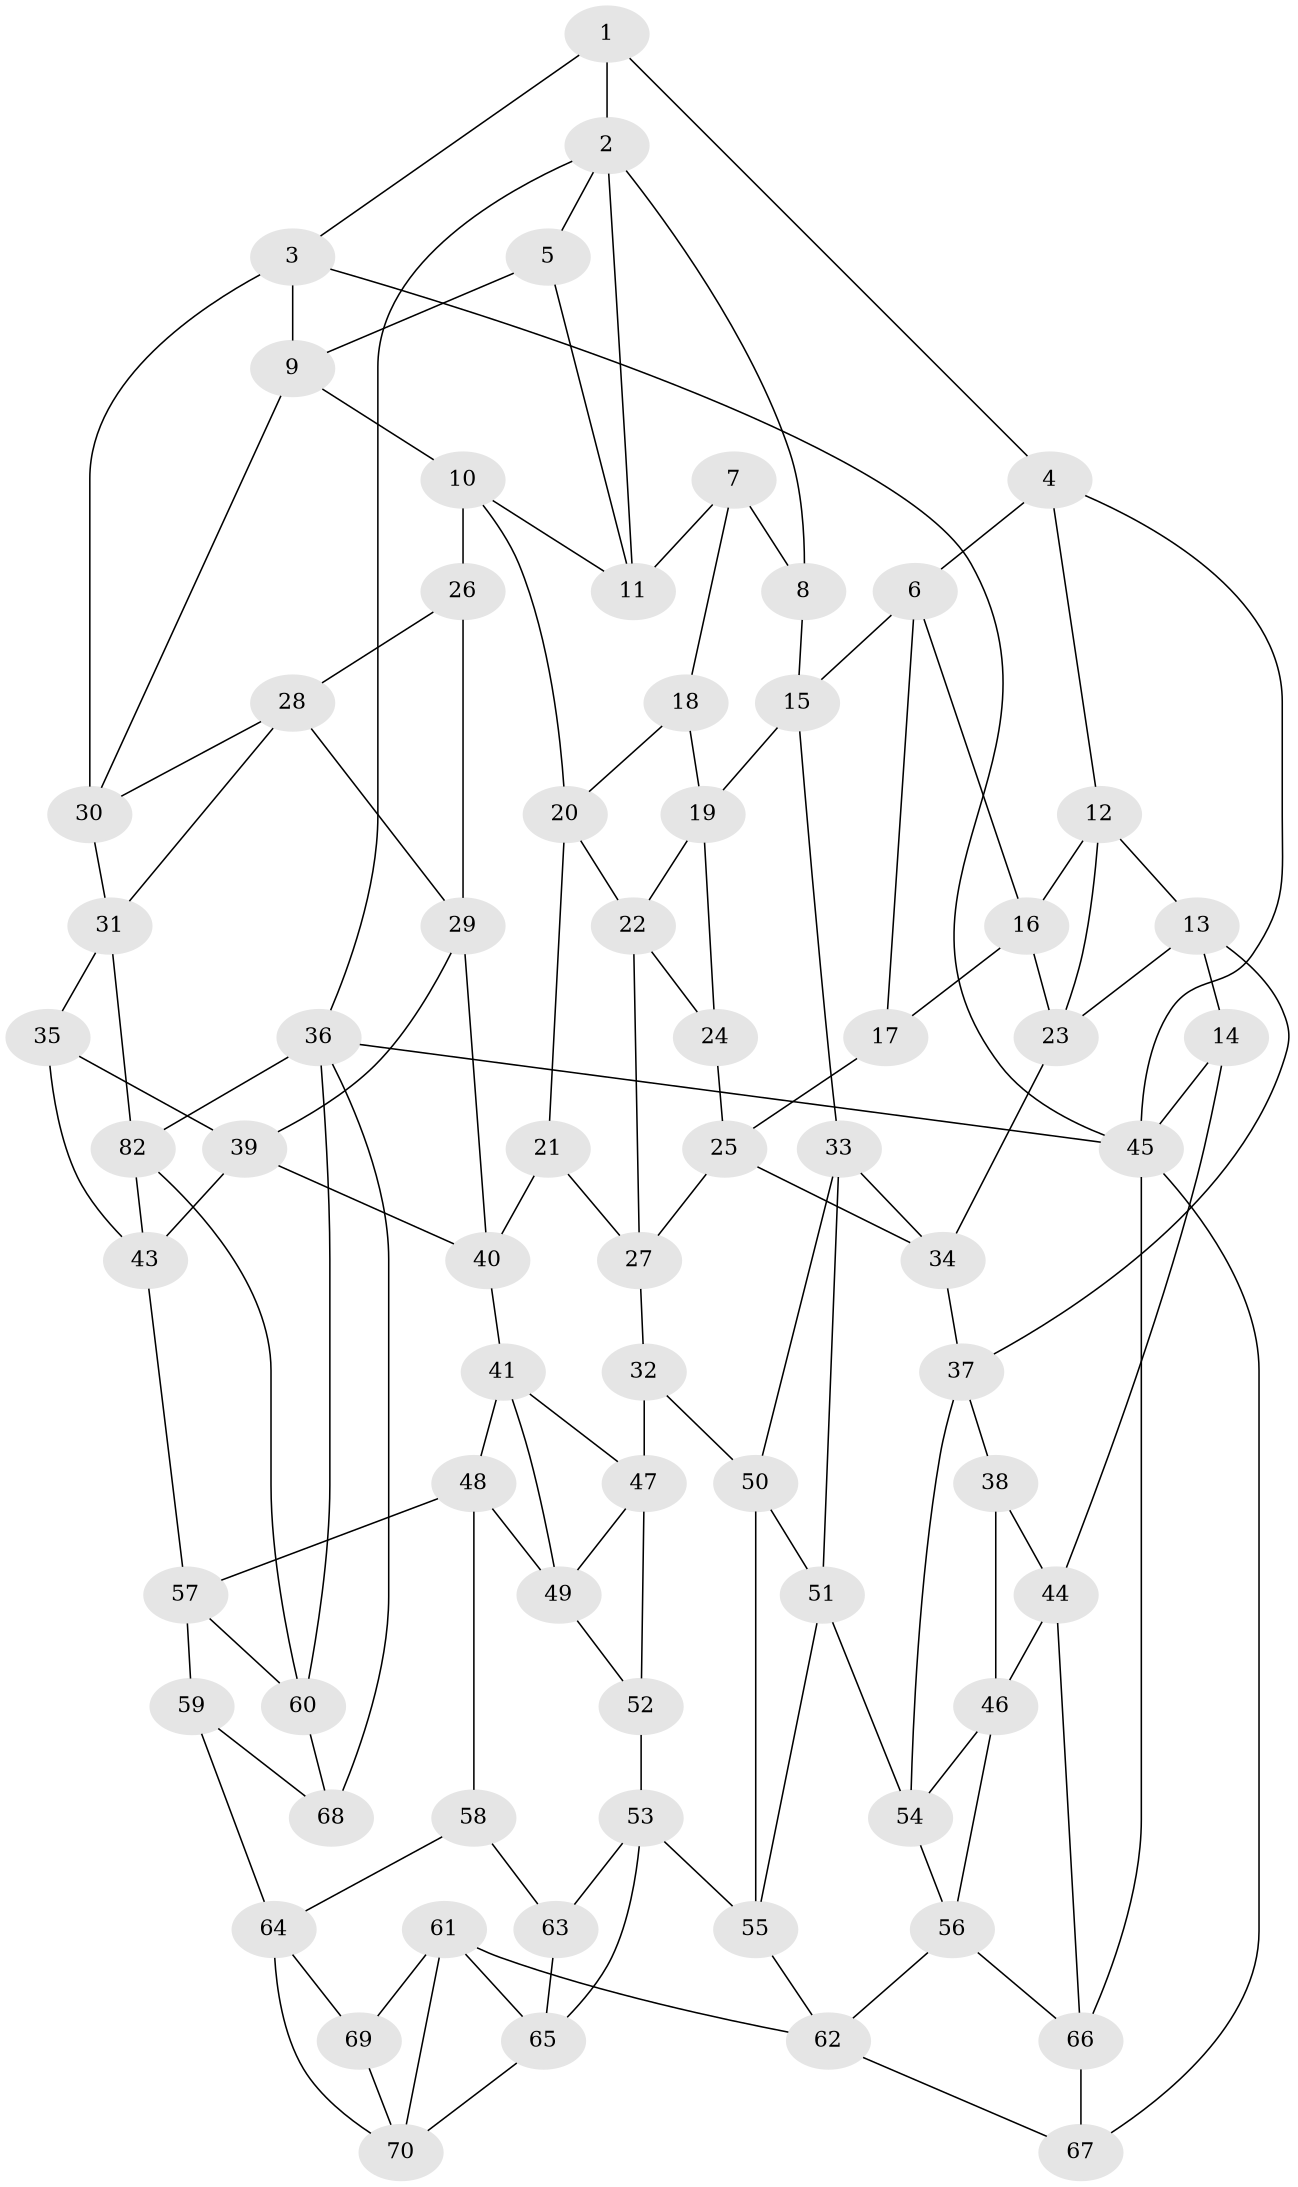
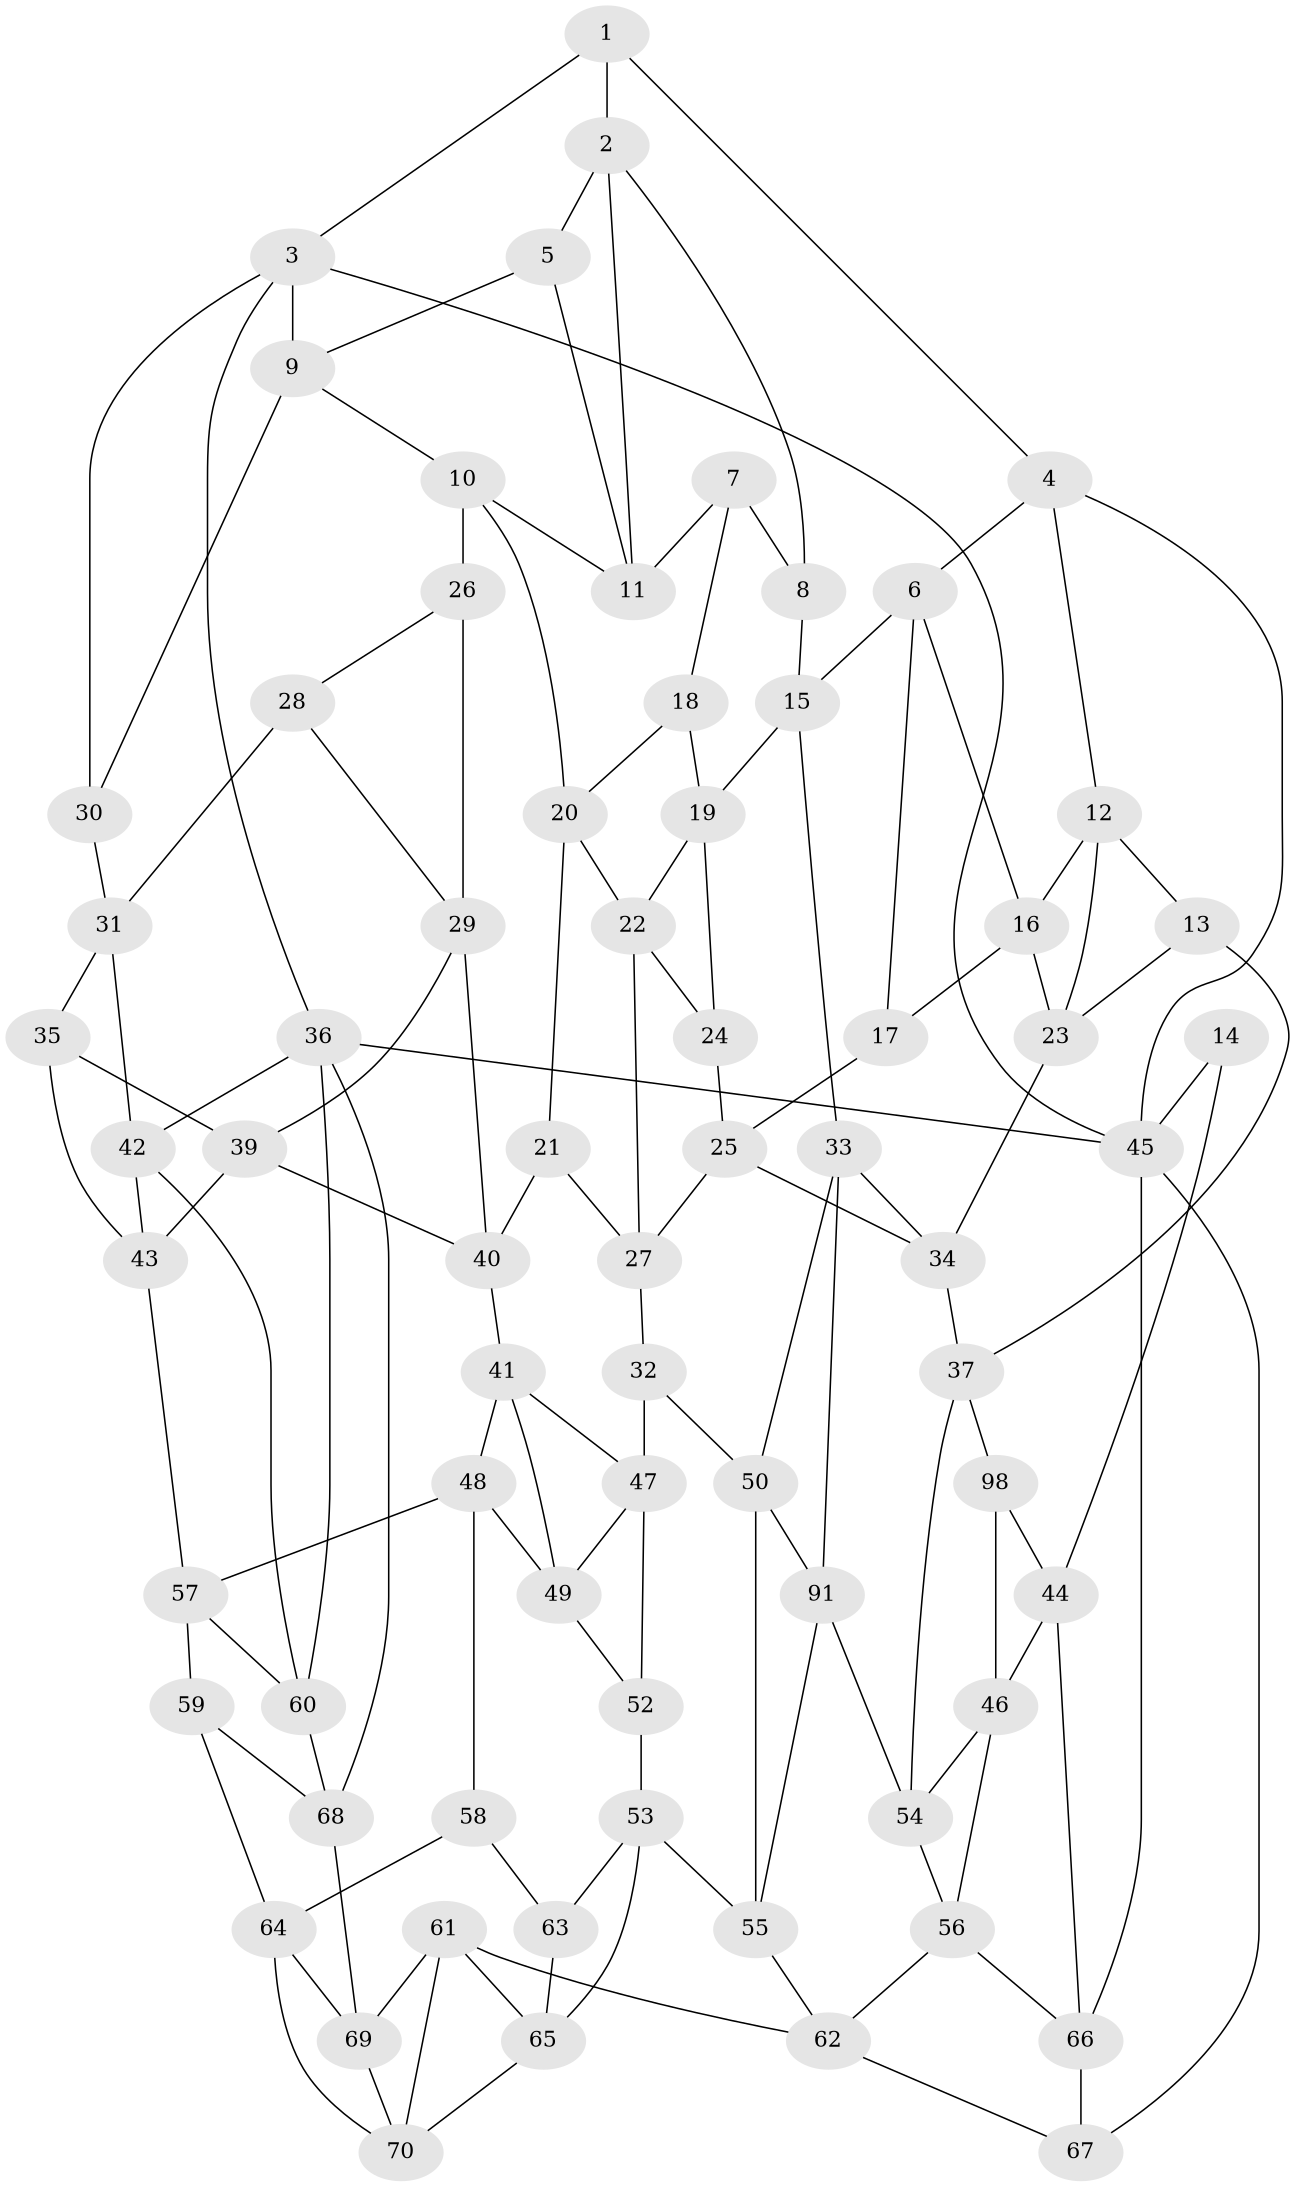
edge "2" -- "36": now "3" -- "36"
edge "28" -- "30": removed
edge "13" -- "14": removed
node "82": label "82" -> "42"
node "38": label "38" -> "98"
node "51": label "51" -> "91"
edge "68" -- "69": added
